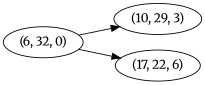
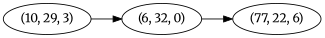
edge "(6, 32, 0)" -> "(10, 29, 3)": reversed
node "(17, 22, 6)": label "(17, 22, 6)" -> "(77, 22, 6)"
